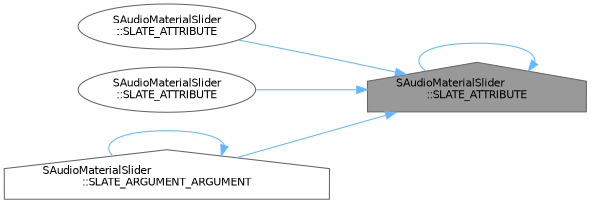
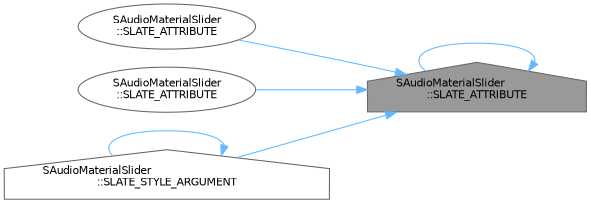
node "SAudioMaterialSlider ::SLATE_ARGUMENT_ARGUMENT": label "SAudioMaterialSlider ::SLATE_ARGUMENT_ARGUMENT" -> "SAudioMaterialSlider ::SLATE_STYLE_ARGUMENT"
